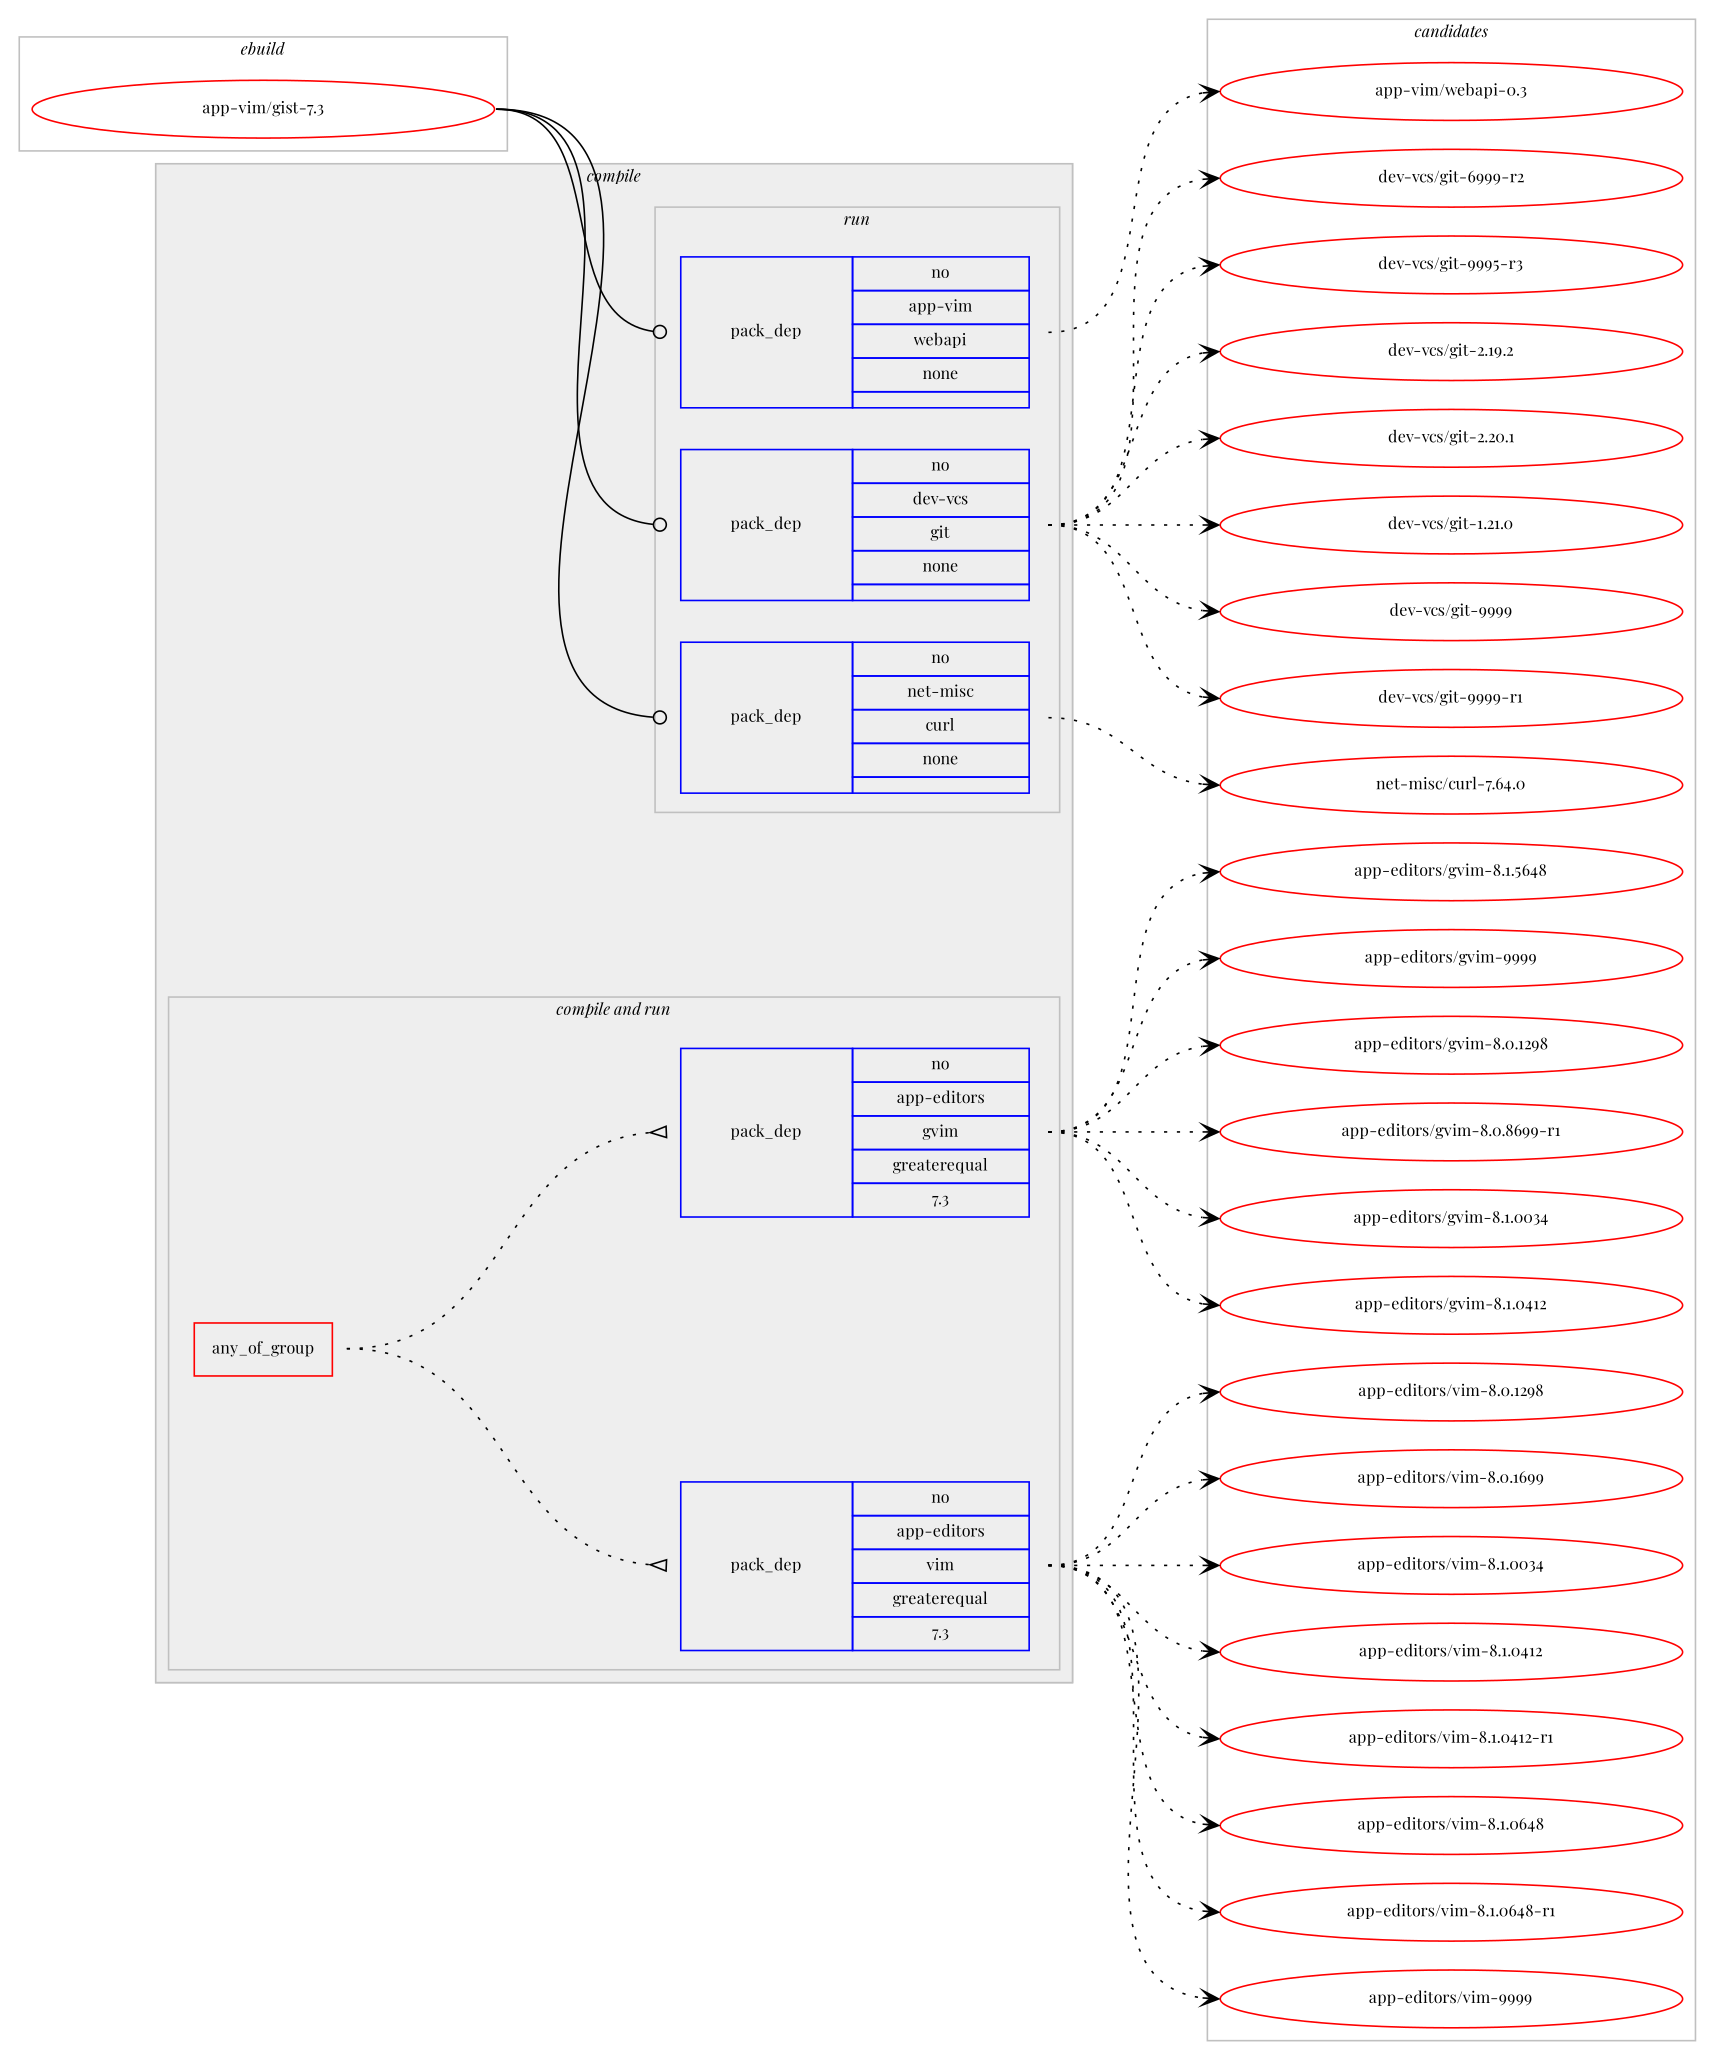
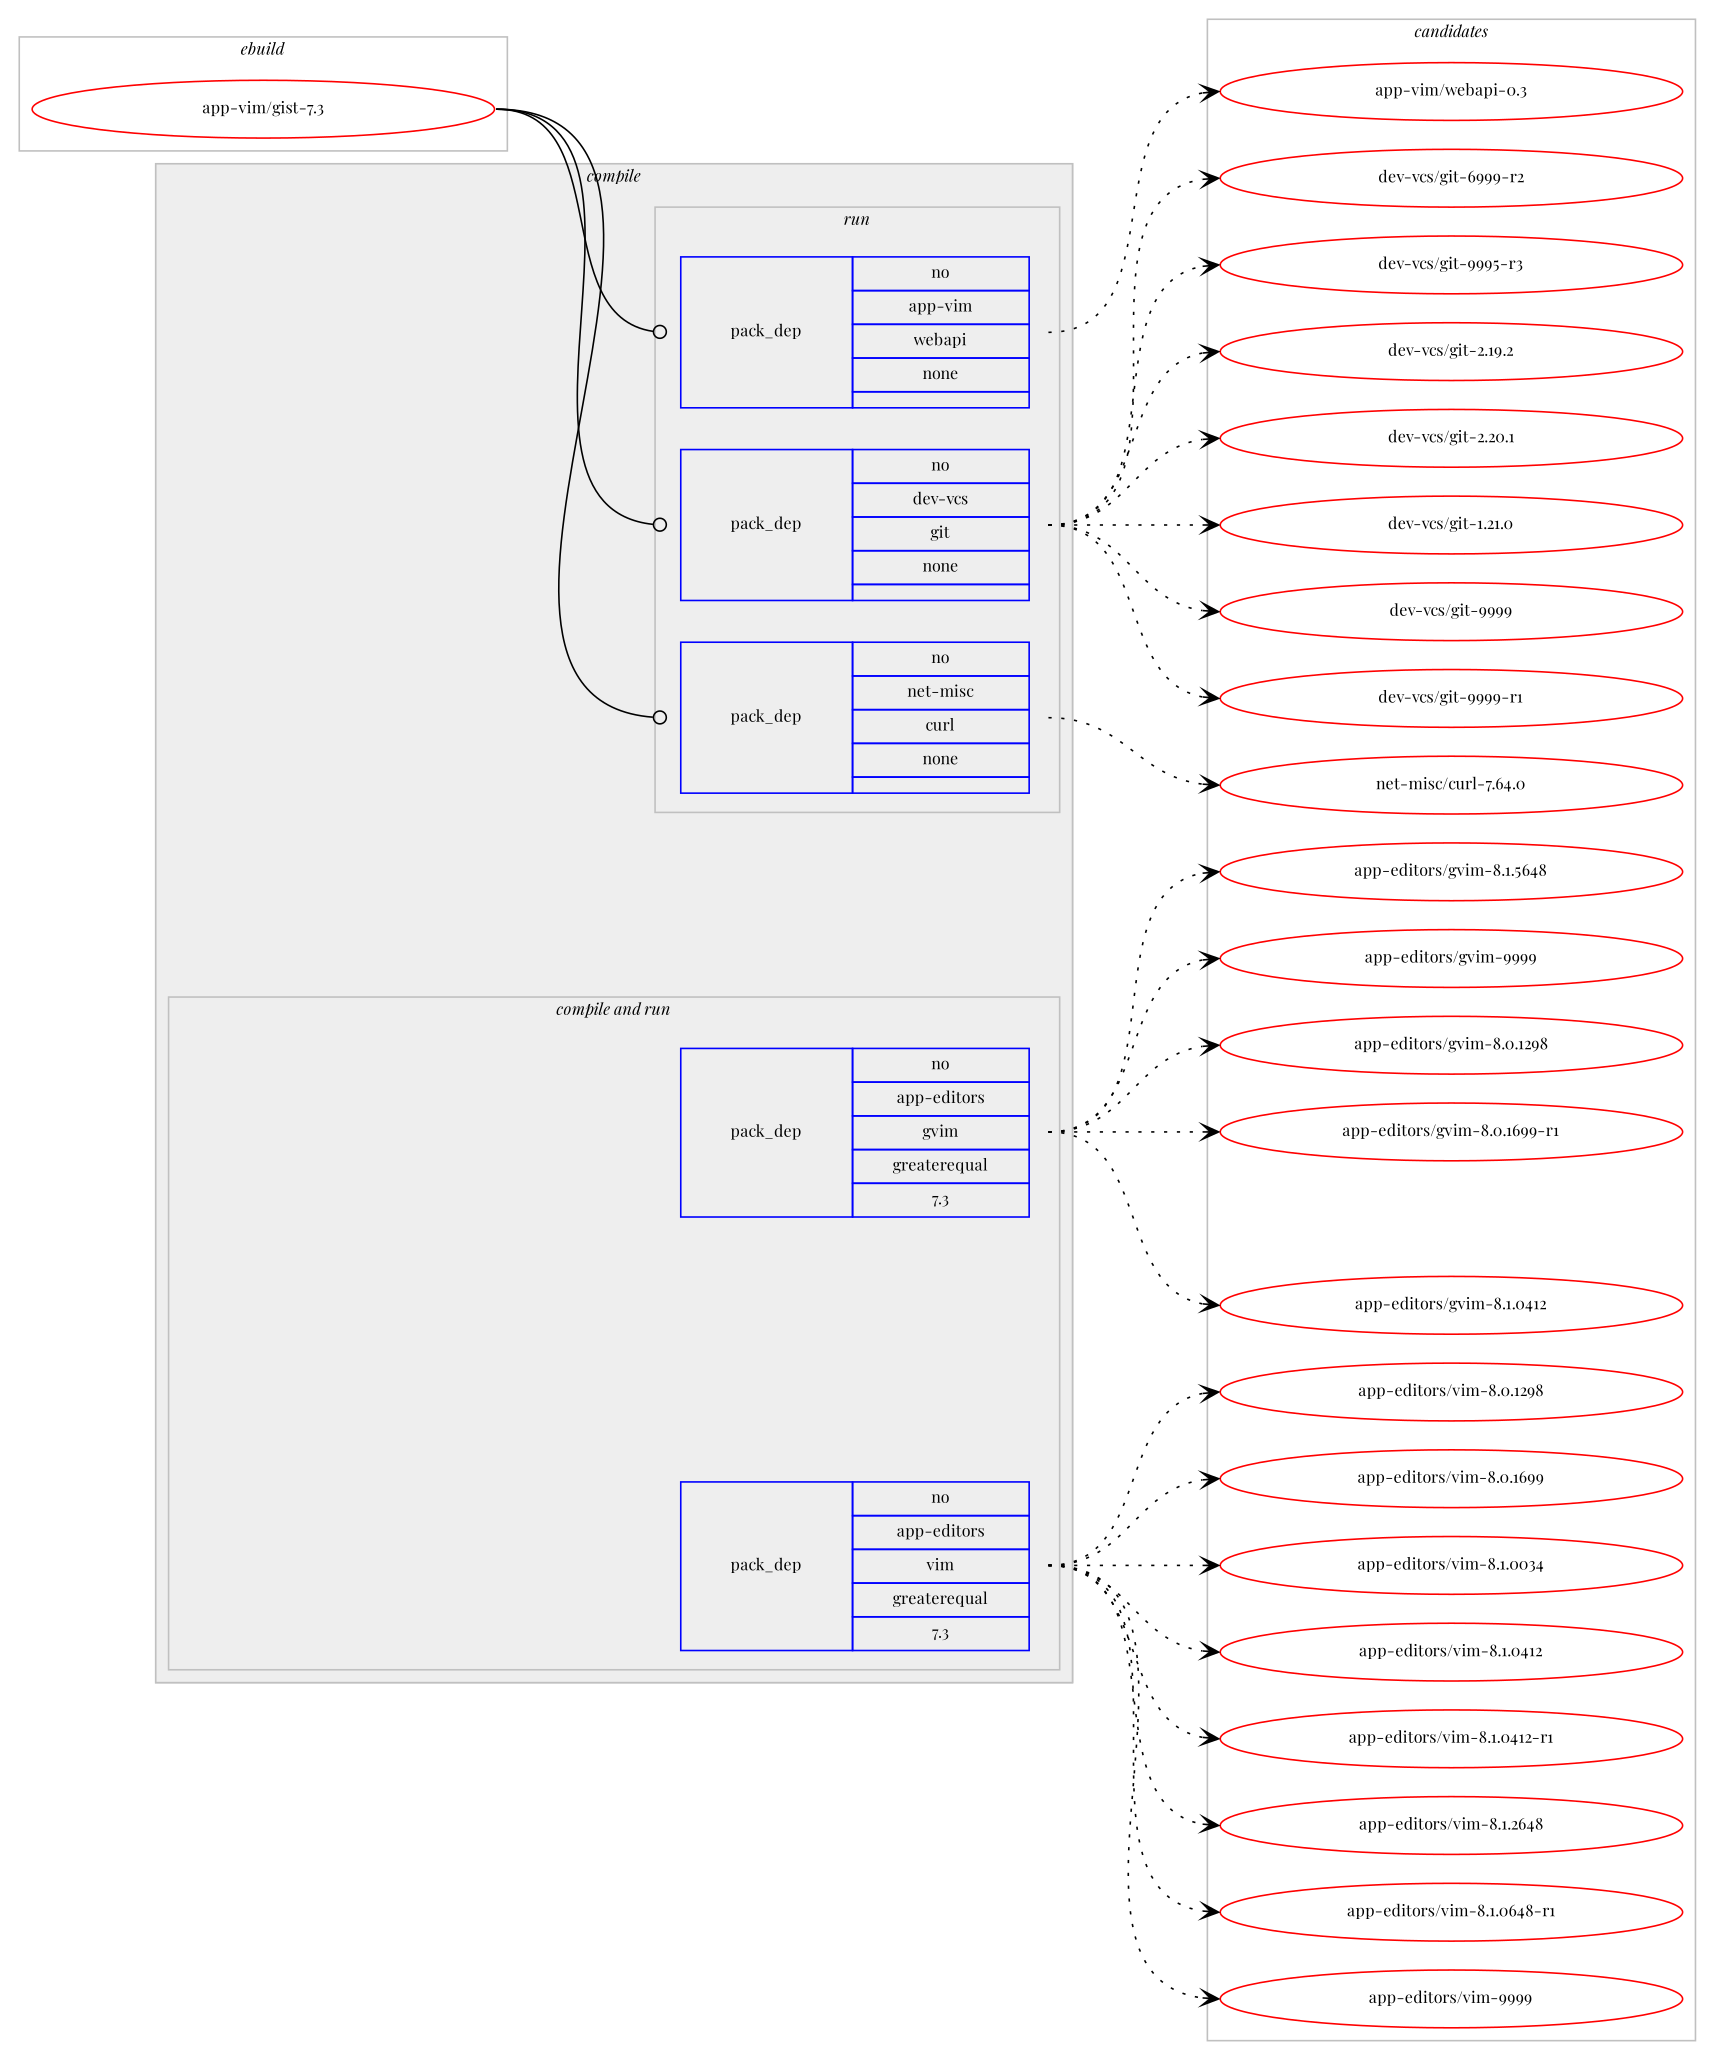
node "app-editors/gvim-8.0.8699-r1": label "app-editors/gvim-8.0.8699-r1" -> "app-editors/gvim-8.0.1699-r1"
node "app-editors/gvim-8.1.0034": removed
node "any_of_group": removed
node "app-editors/vim-8.1.0648": label "app-editors/vim-8.1.0648" -> "app-editors/vim-8.1.2648"
